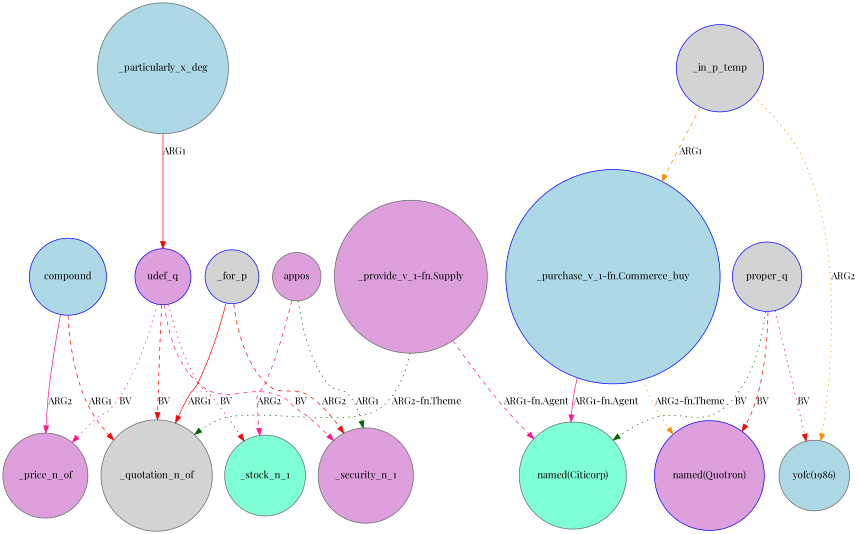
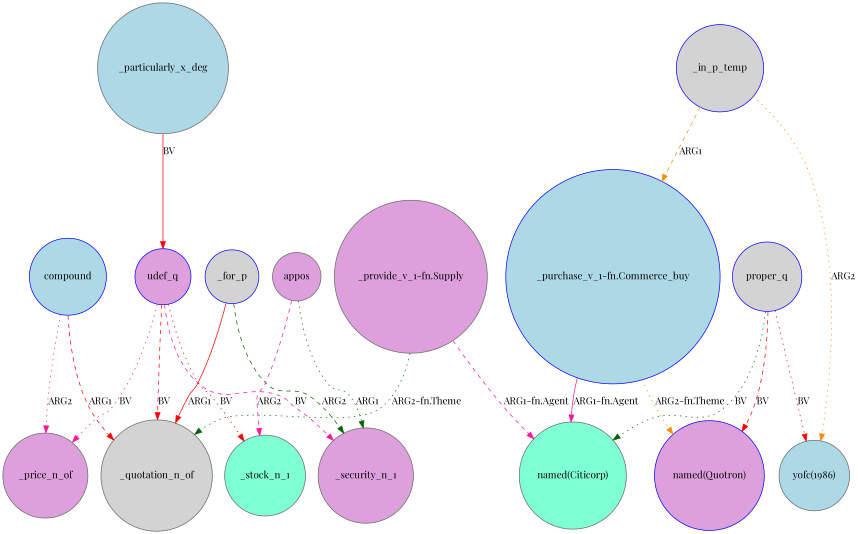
edge "_particularly_x_deg" -> "udef_q": label "ARG1" -> "BV"
edge "compound" -> "_price_n_of": style solid -> dotted
edge "_for_p" -> "_security_n_1": color red -> darkgreen
